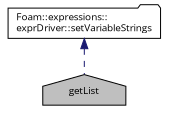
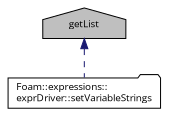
edge "getList" -> "Foam::expressions:: exprDriver::setVariableStrings": reversed
